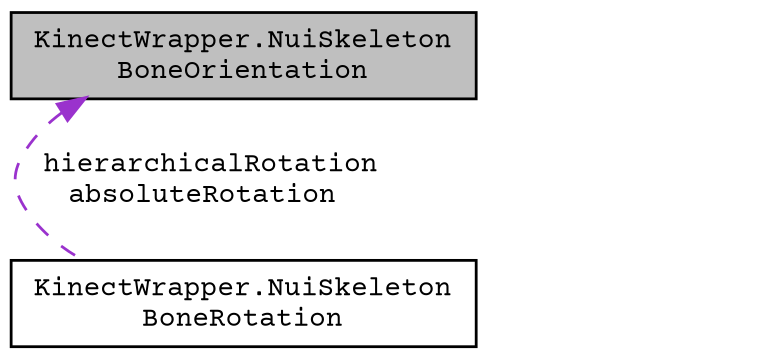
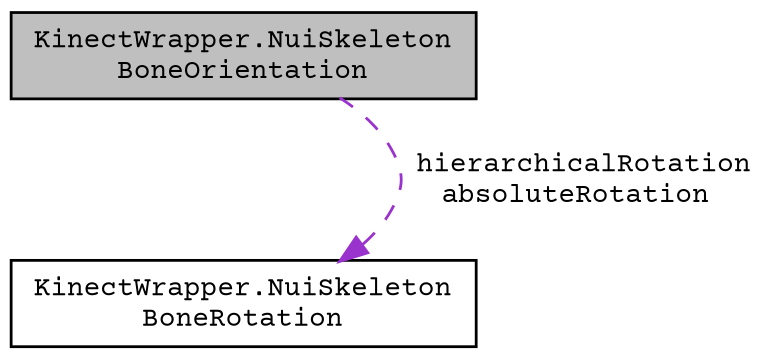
edge "KinectWrapper.NuiSkeleton BoneRotation" -> "KinectWrapper.NuiSkeleton BoneOrientation": reversed
